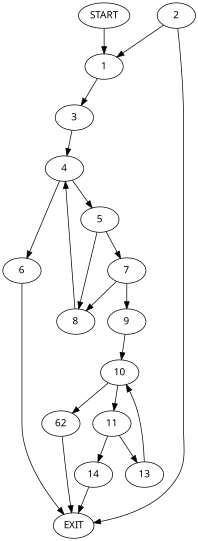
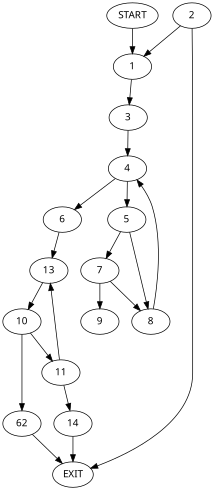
edge "9" -> "10": removed
edge "6" -> "EXIT": now "6" -> "13"
